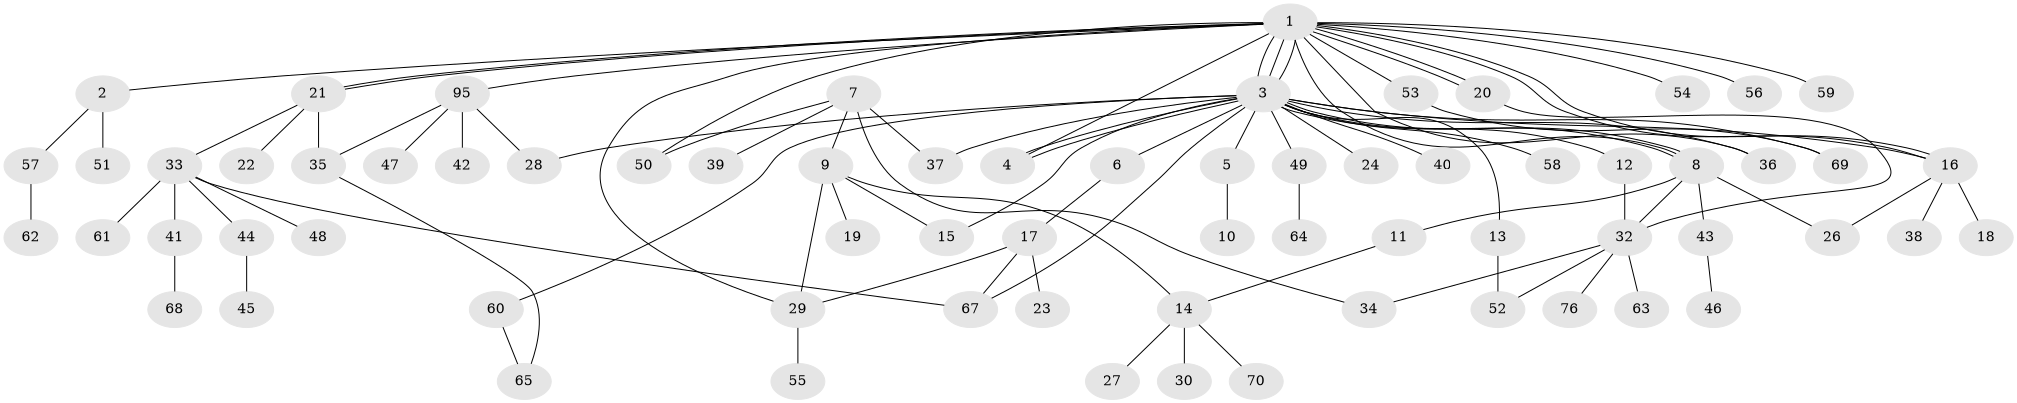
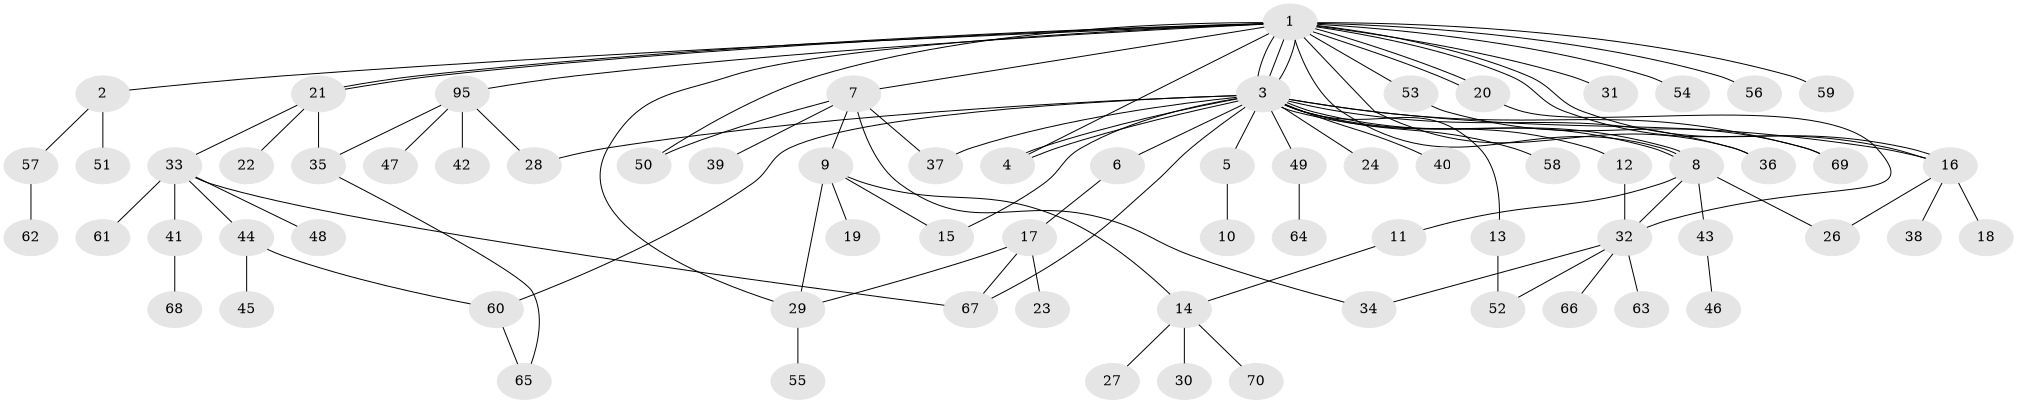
edge "1" -- "7": added
node "31": added
edge "44" -- "60": added
node "76": label "76" -> "66"
